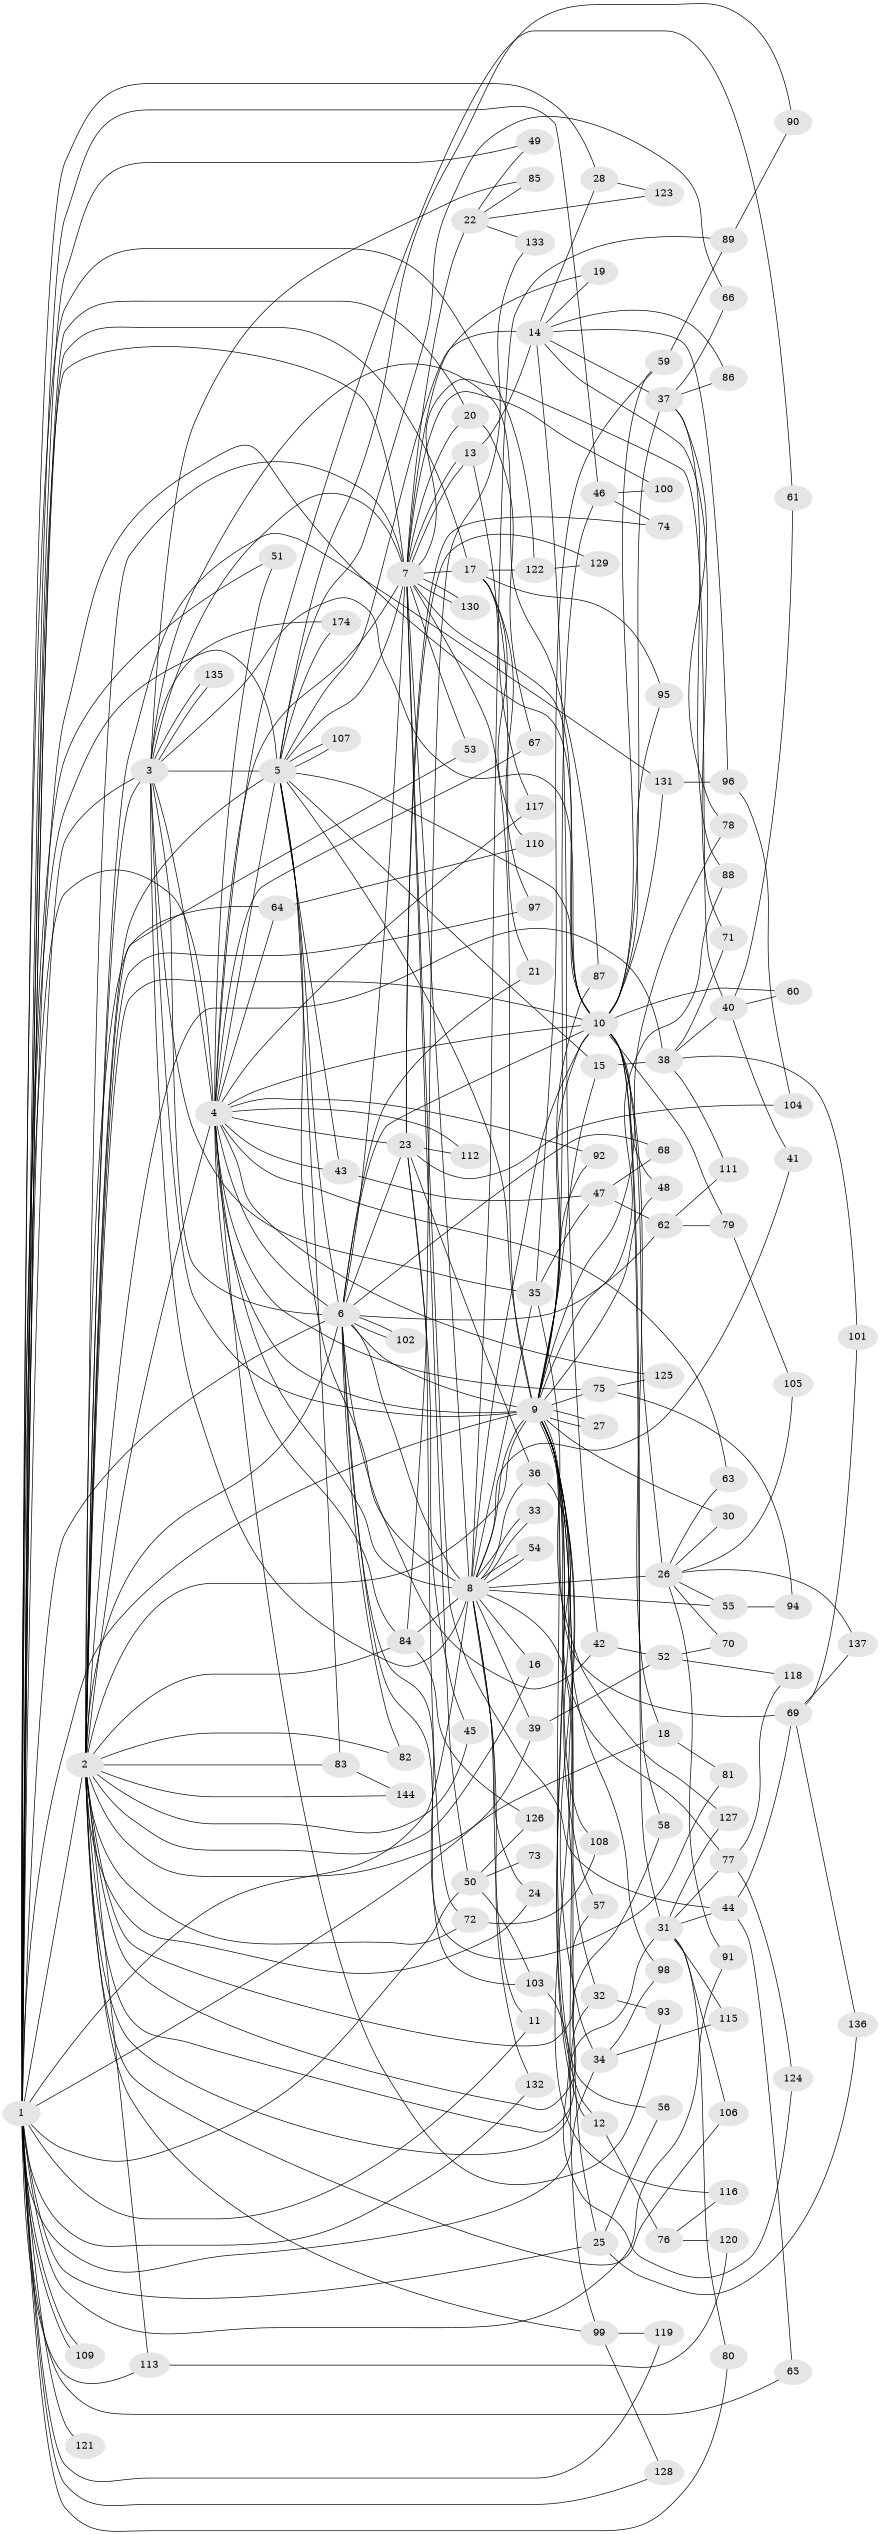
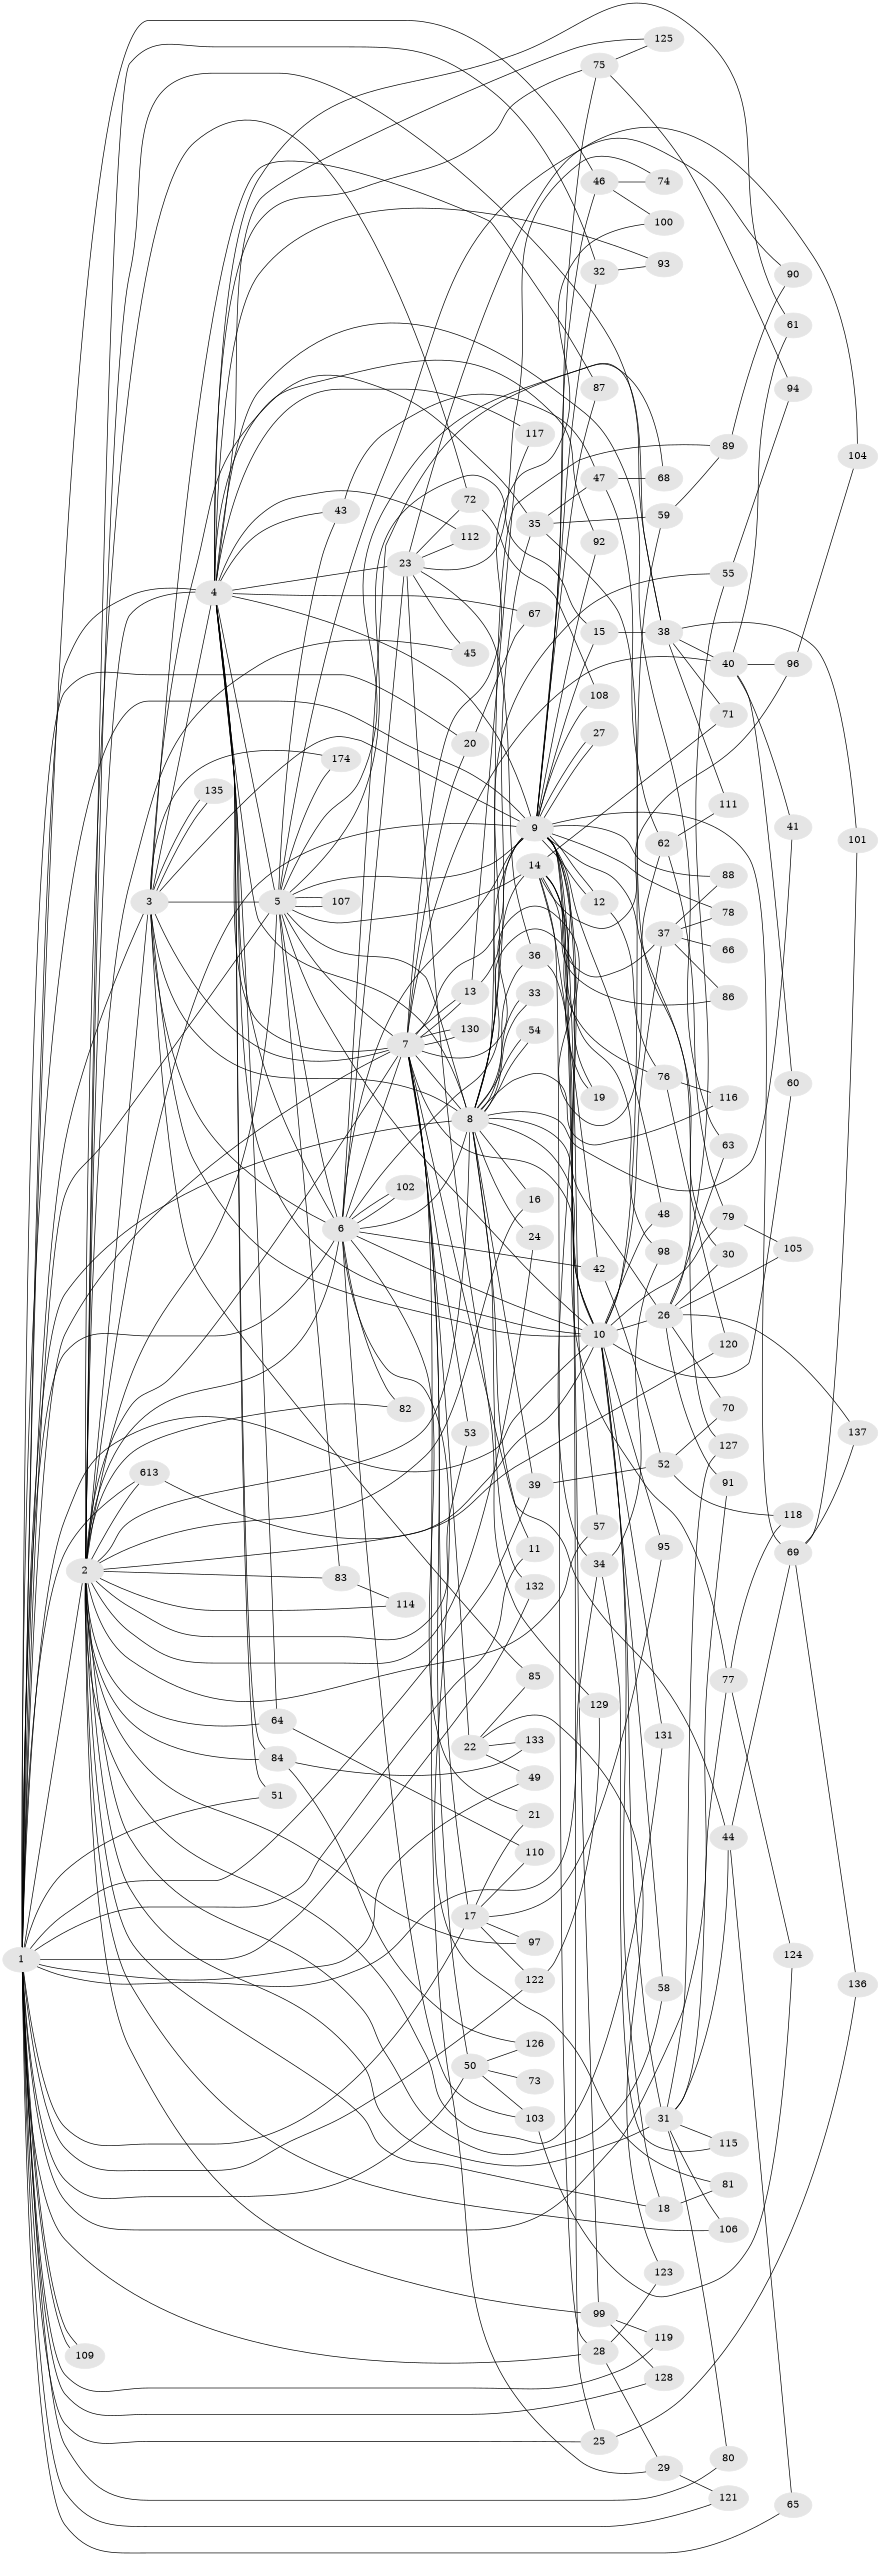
edge "66" -- "5": now "38" -- "5"
edge "131" -- "96": now "40" -- "96"
edge "14" -- "76": added
edge "8" -- "84": now "8" -- "2"
node "144": label "144" -> "114"
node "56": removed
node "113": label "113" -> "613"
node "29": added
